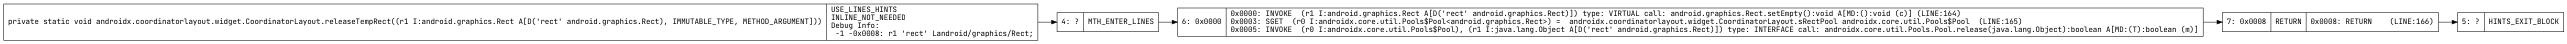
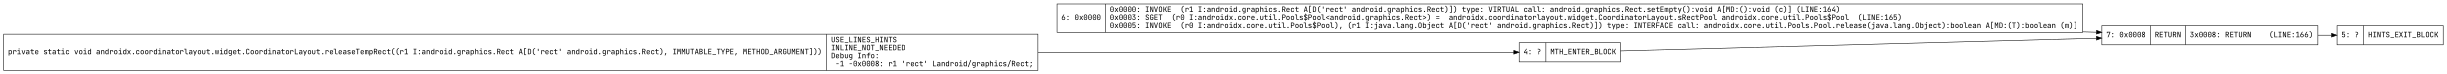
node "4: ?": text "MTH_ENTER_LINES" -> "MTH_ENTER_BLOCK"
edge "4: ?" -> "6: 0x0000": now "4: ?" -> "7: 0x0008"
node "7: 0x0008": text "0x0008: RETURN    (LINE:166)" -> "3x0008: RETURN    (LINE:166)"
